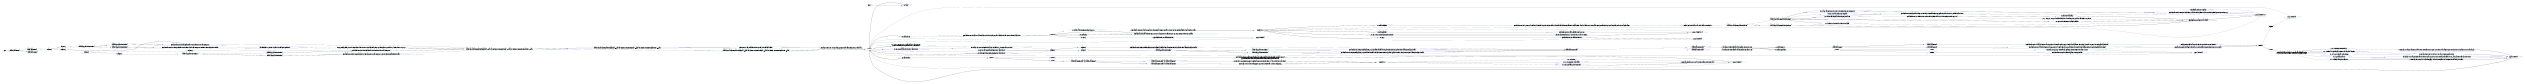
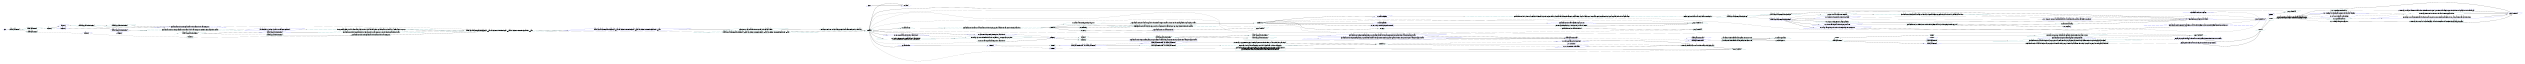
node "You: Moving along!": added
